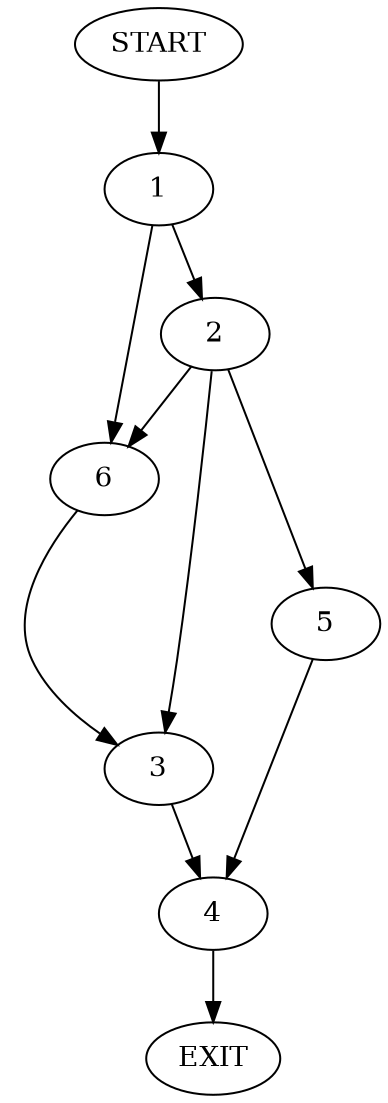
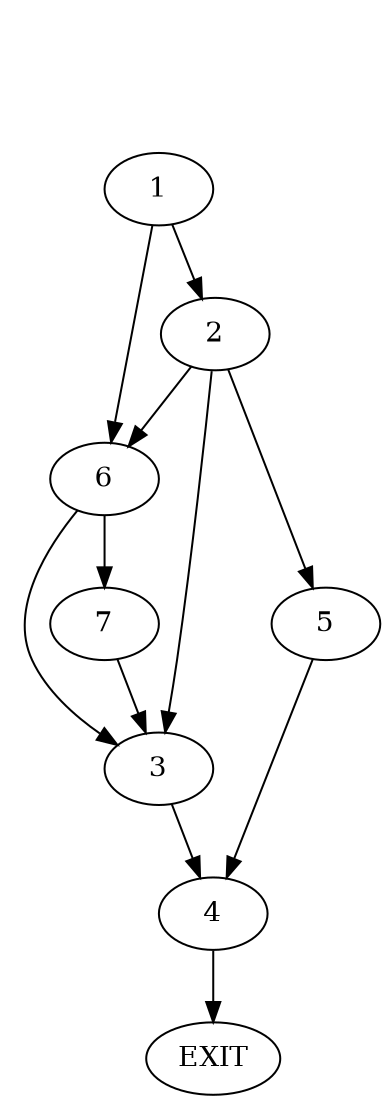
node "START": removed
node "7": added
